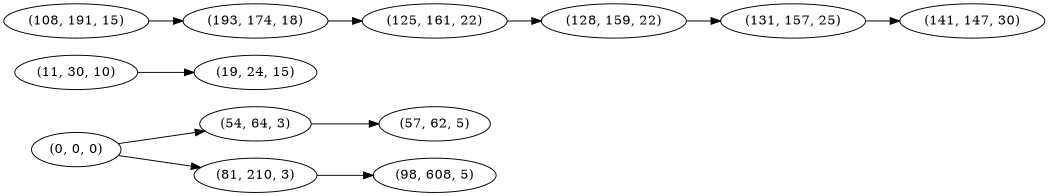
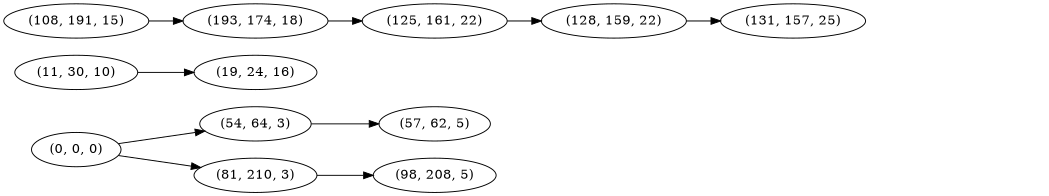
node "(141, 147, 30)": removed
node "(19, 24, 15)": label "(19, 24, 15)" -> "(19, 24, 16)"
node "(98, 608, 5)": label "(98, 608, 5)" -> "(98, 208, 5)"
